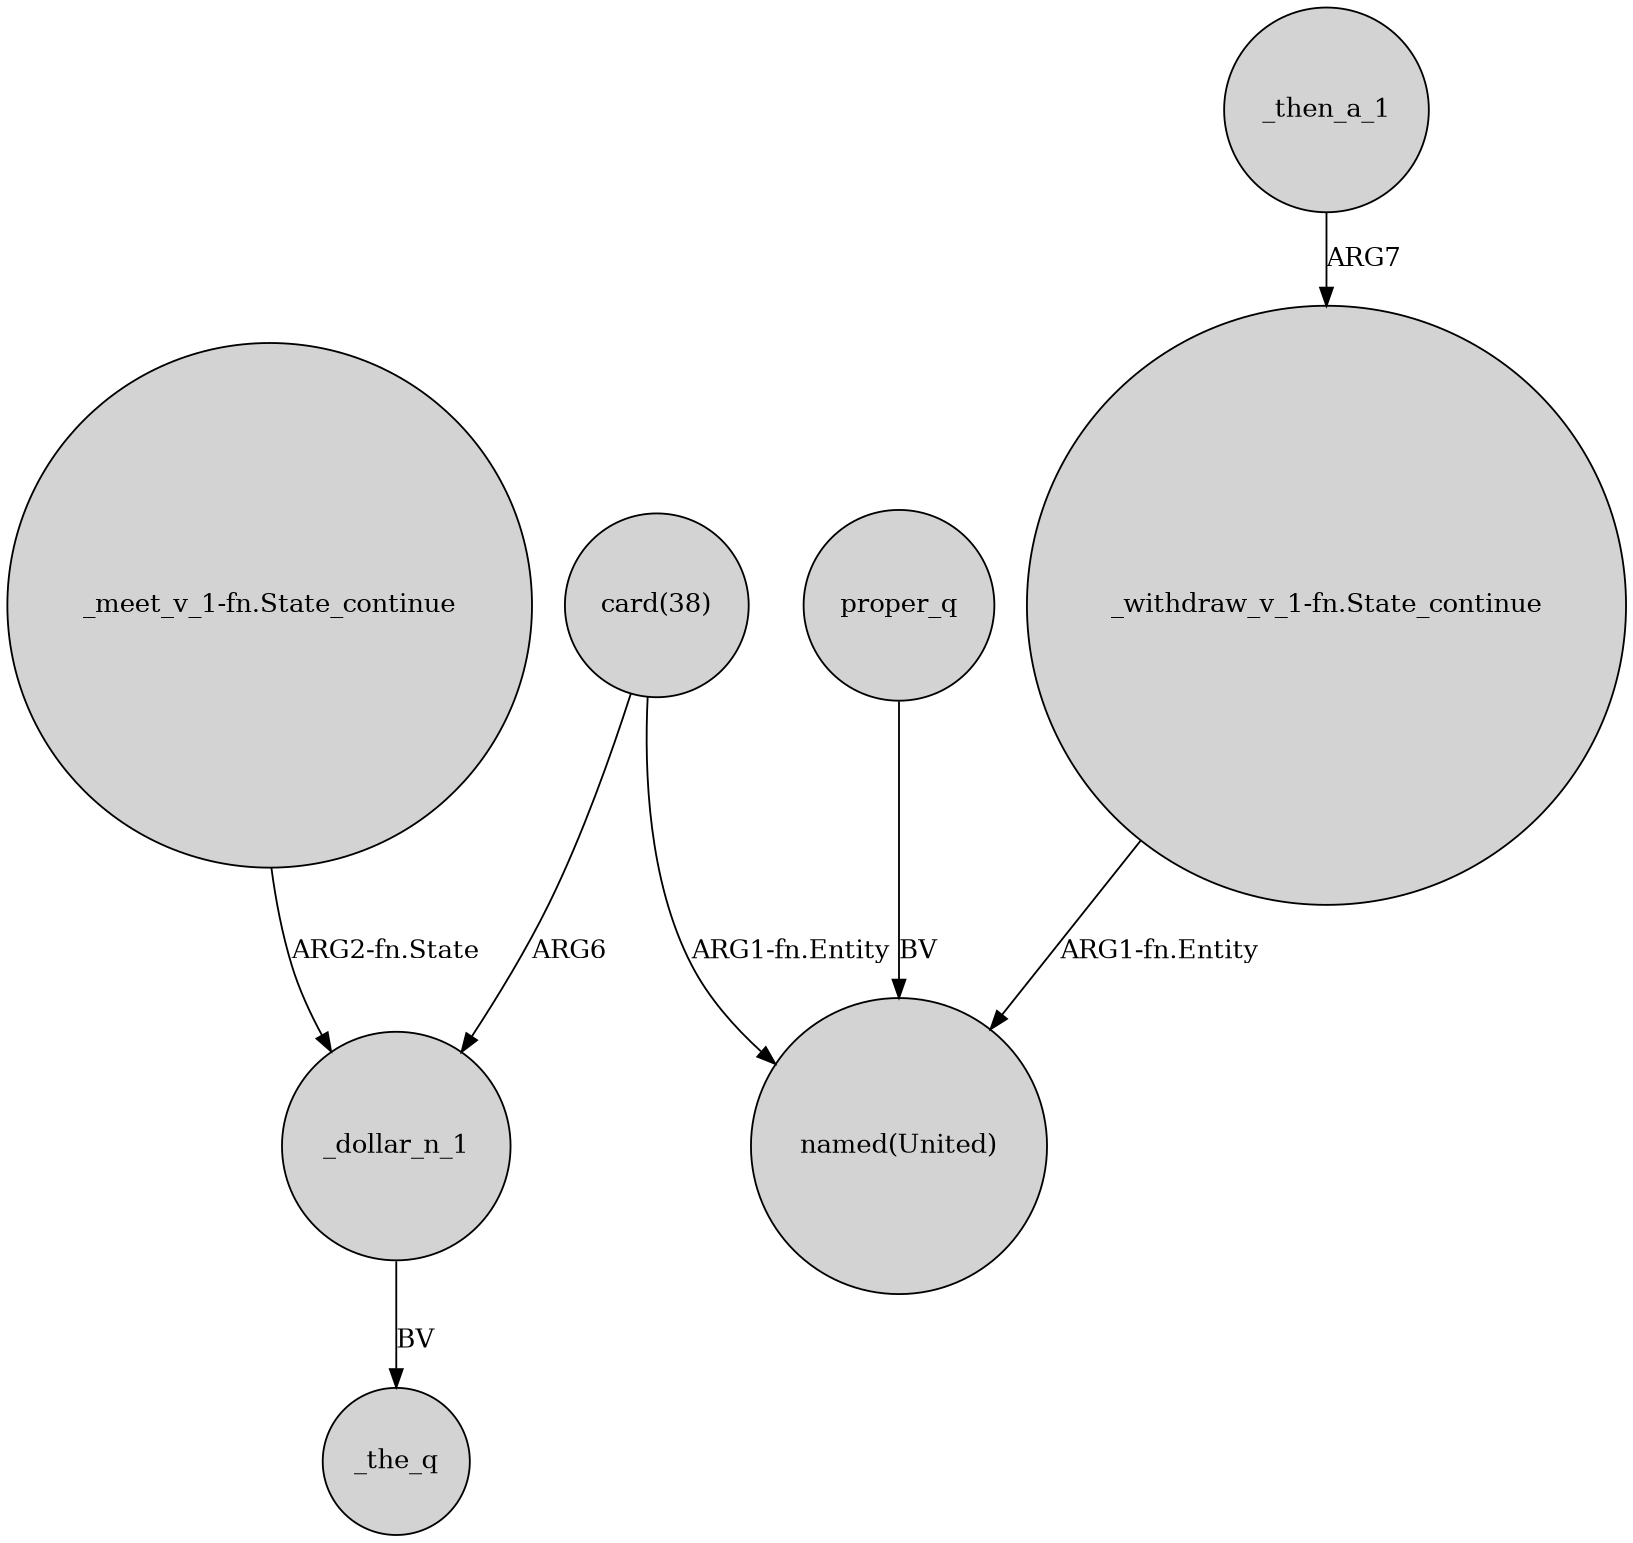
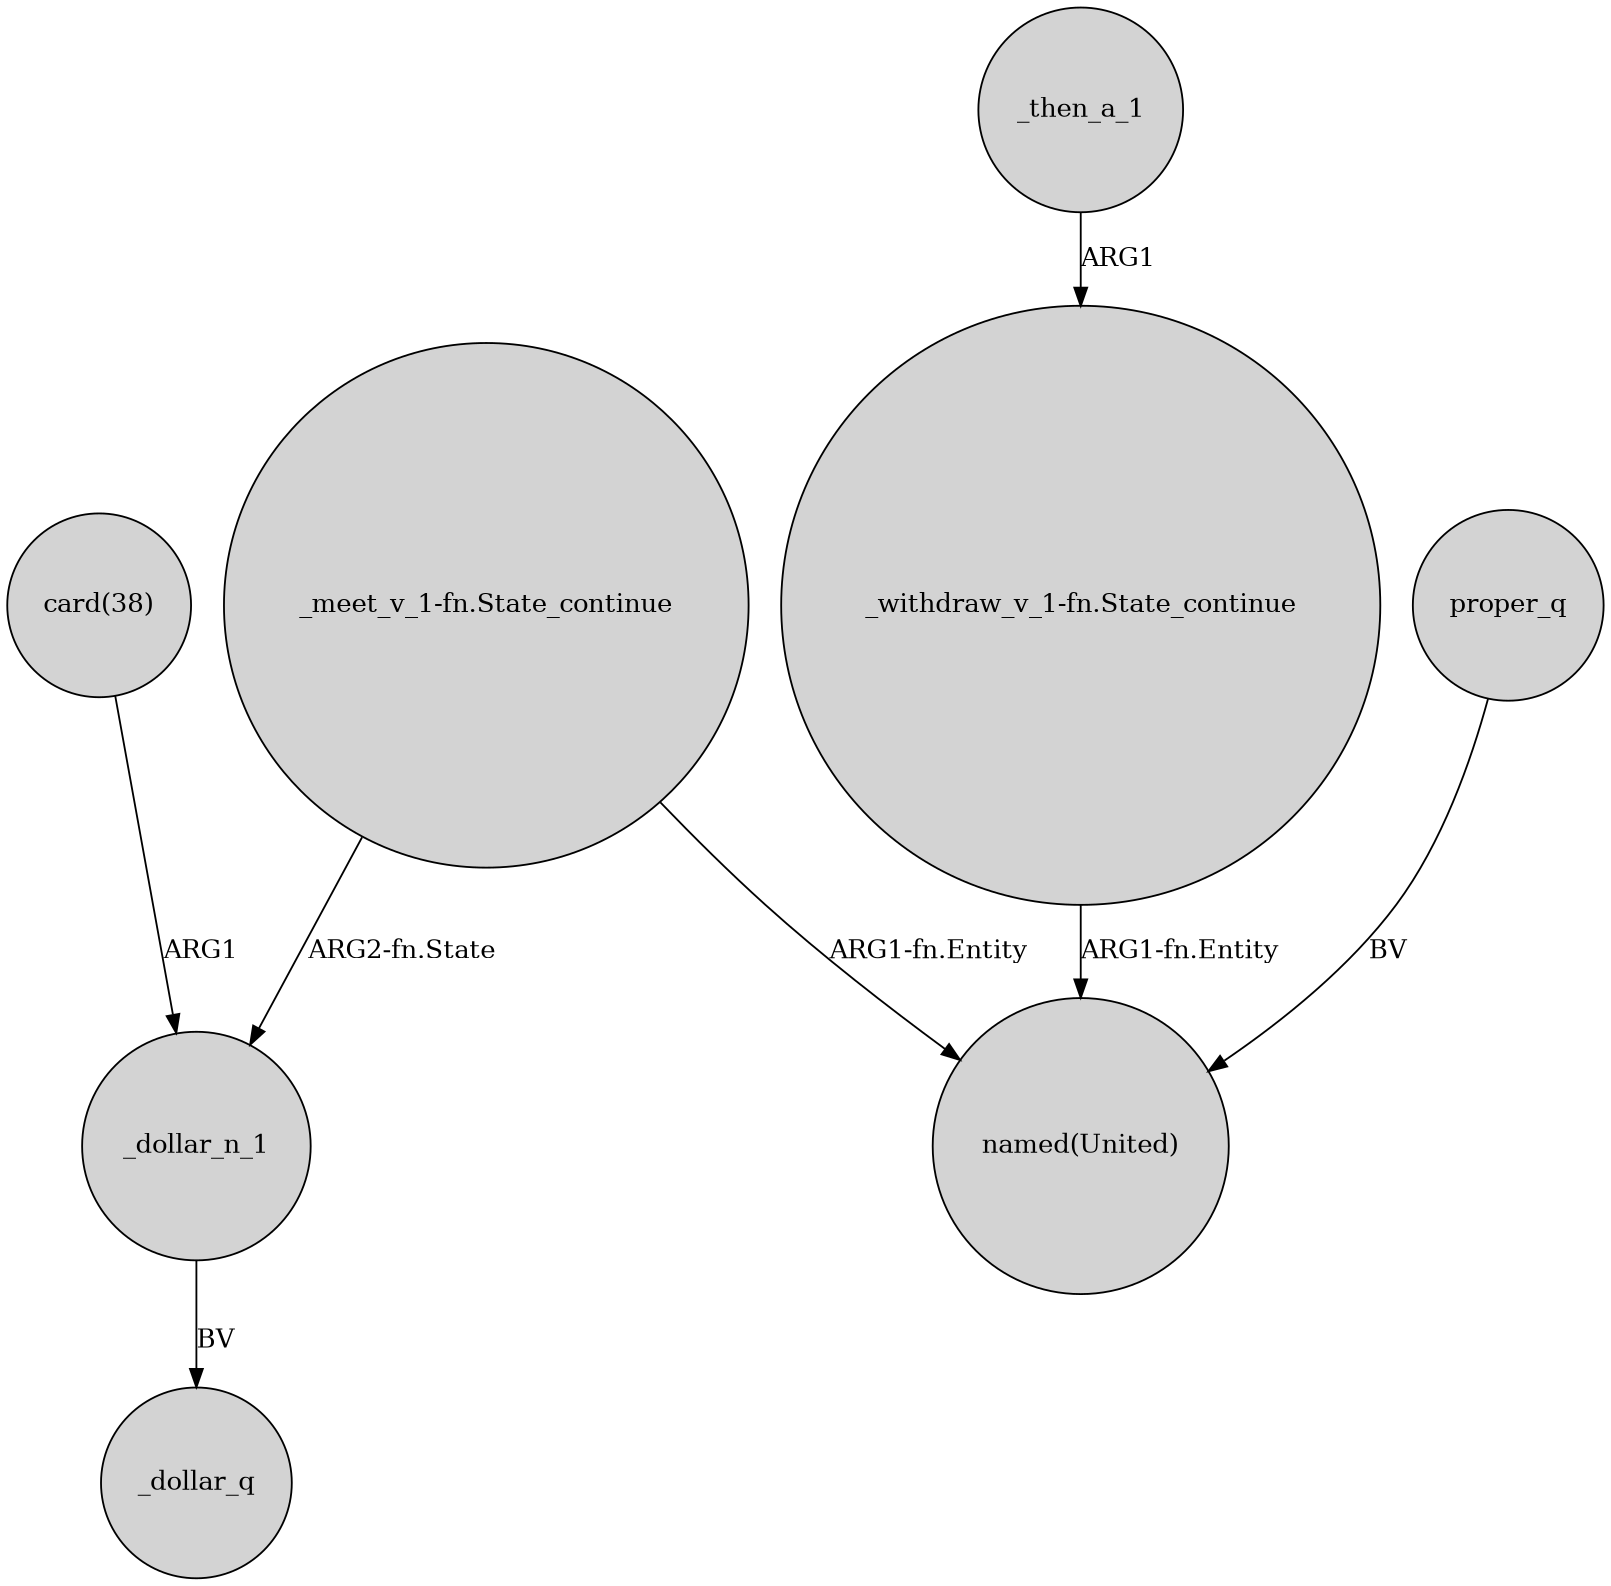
edge "_then_a_1" -> "_withdraw_v_1-fn.State_continue": label "ARG7" -> "ARG1"
edge "card(38)" -> "named(United)": now "_meet_v_1-fn.State_continue" -> "named(United)"
edge "card(38)" -> "_dollar_n_1": label "ARG6" -> "ARG1"
node "_the_q": label "_the_q" -> "_dollar_q"
